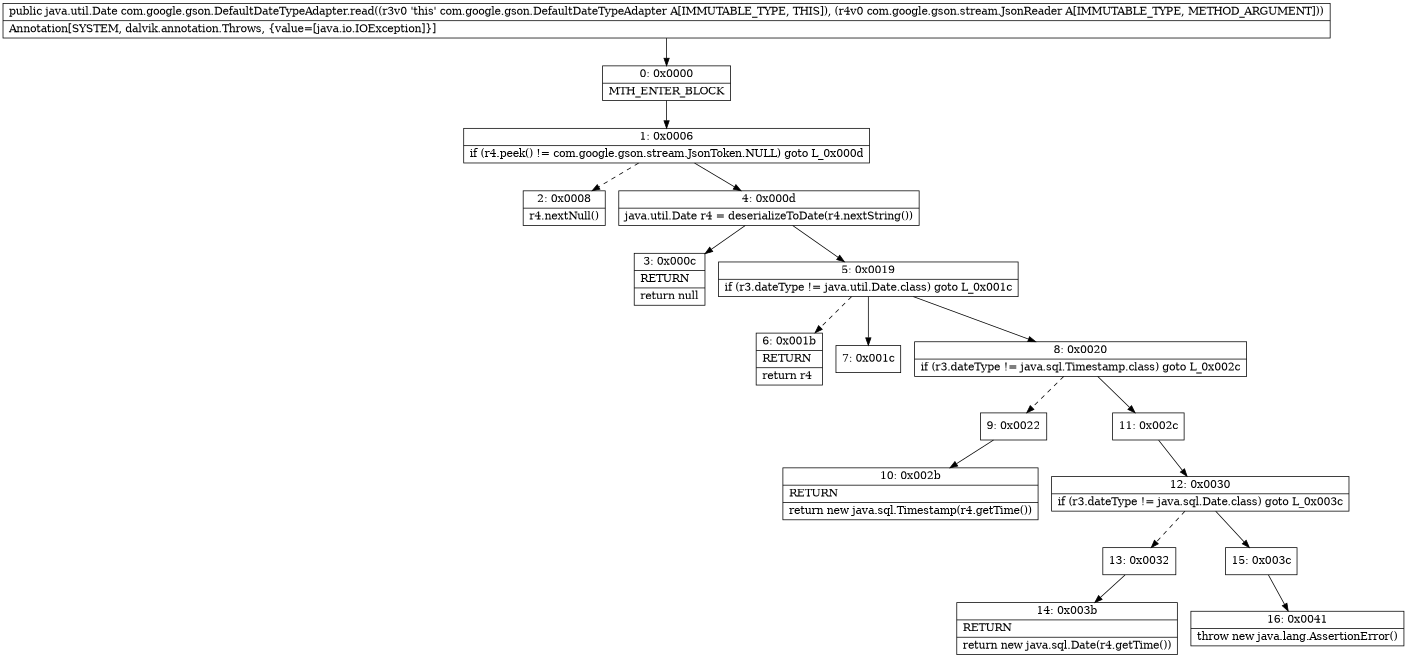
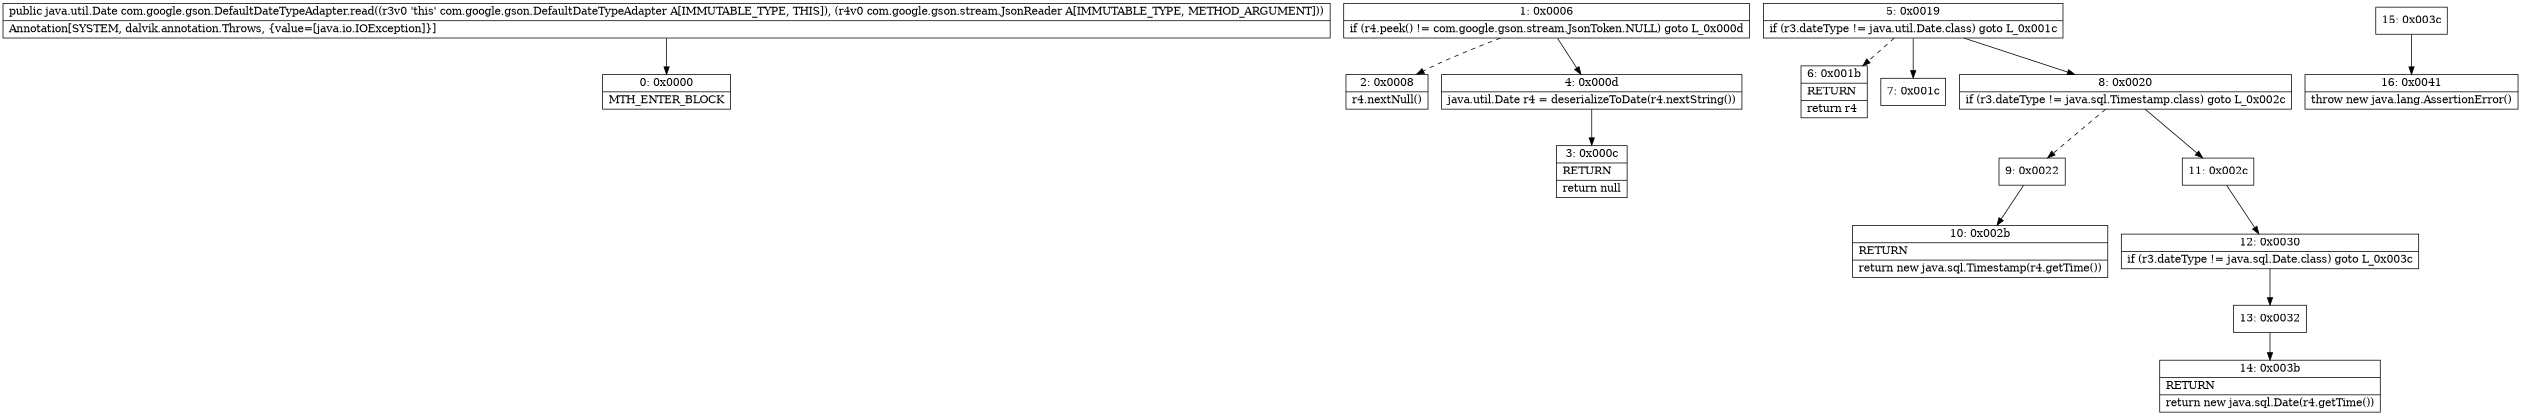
edge "0: 0x0000" -> "1: 0x0006": removed
edge "4: 0x000d" -> "5: 0x0019": removed
edge "12: 0x0030" -> "13: 0x0032": style dashed -> solid
edge "12: 0x0030" -> "15: 0x003c": removed
